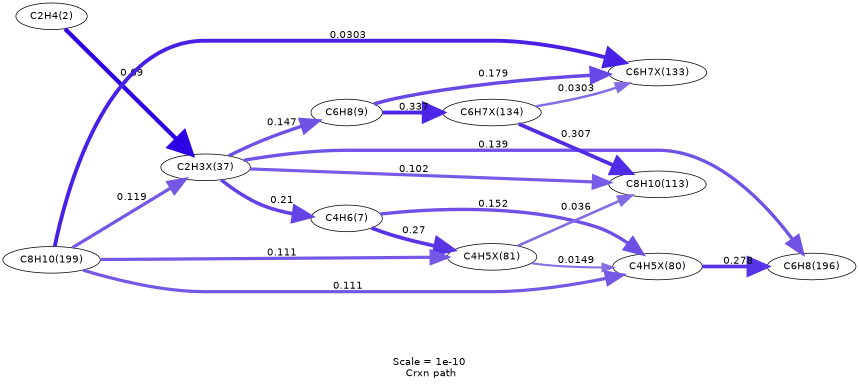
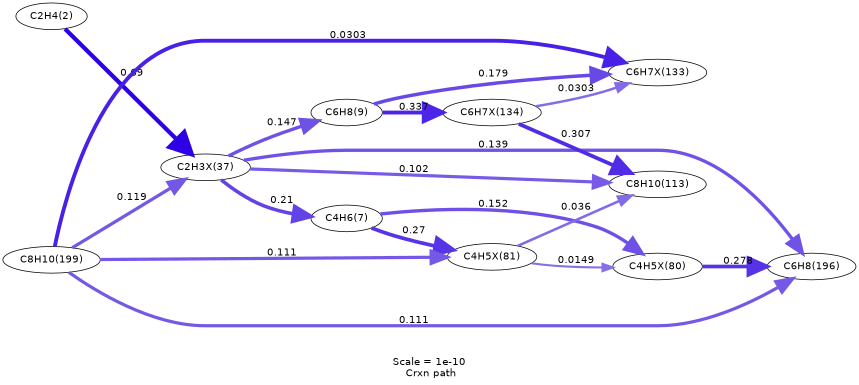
edge "C8H10(199)" -> "C4H5X(80)": now "C8H10(199)" -> "C6H8(196)"
